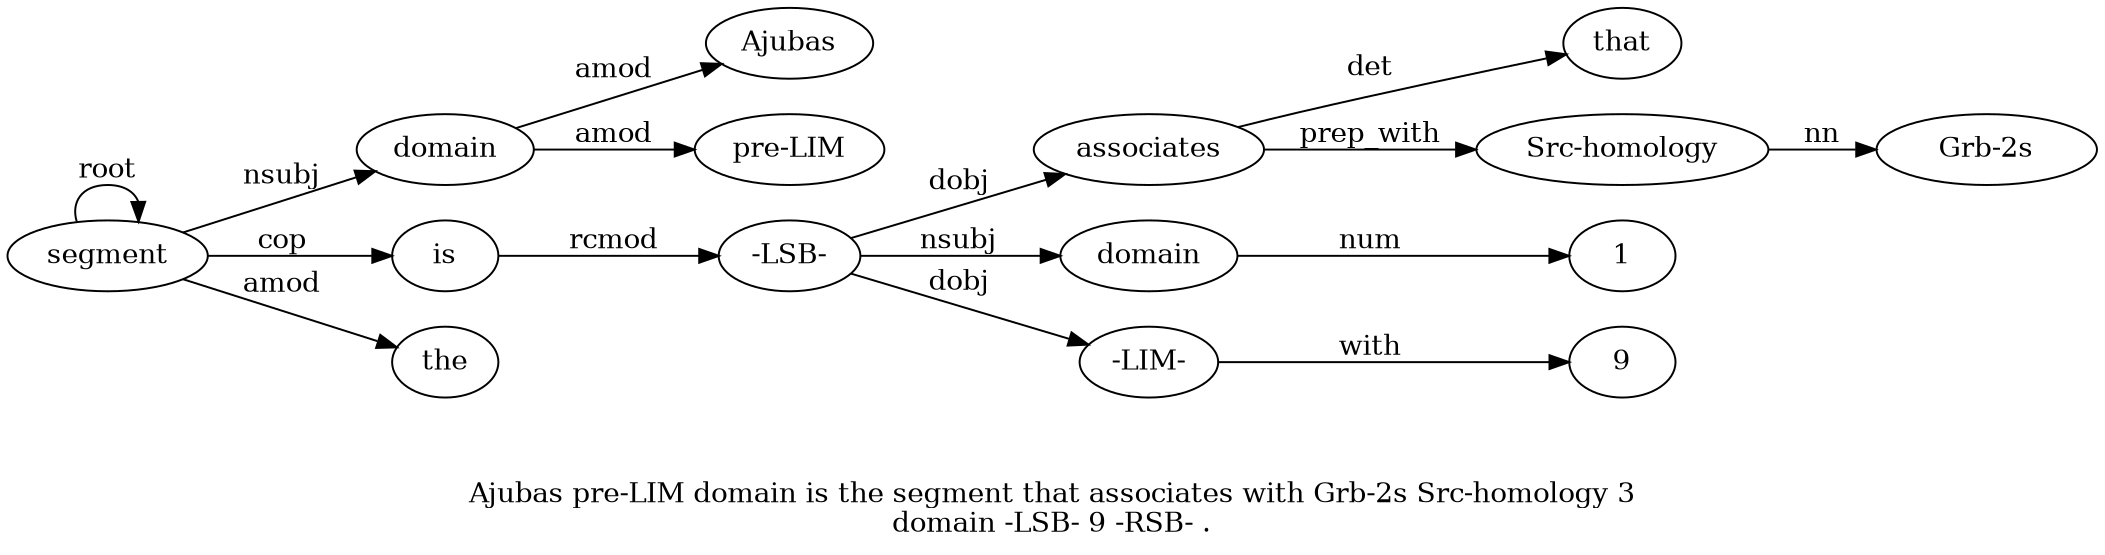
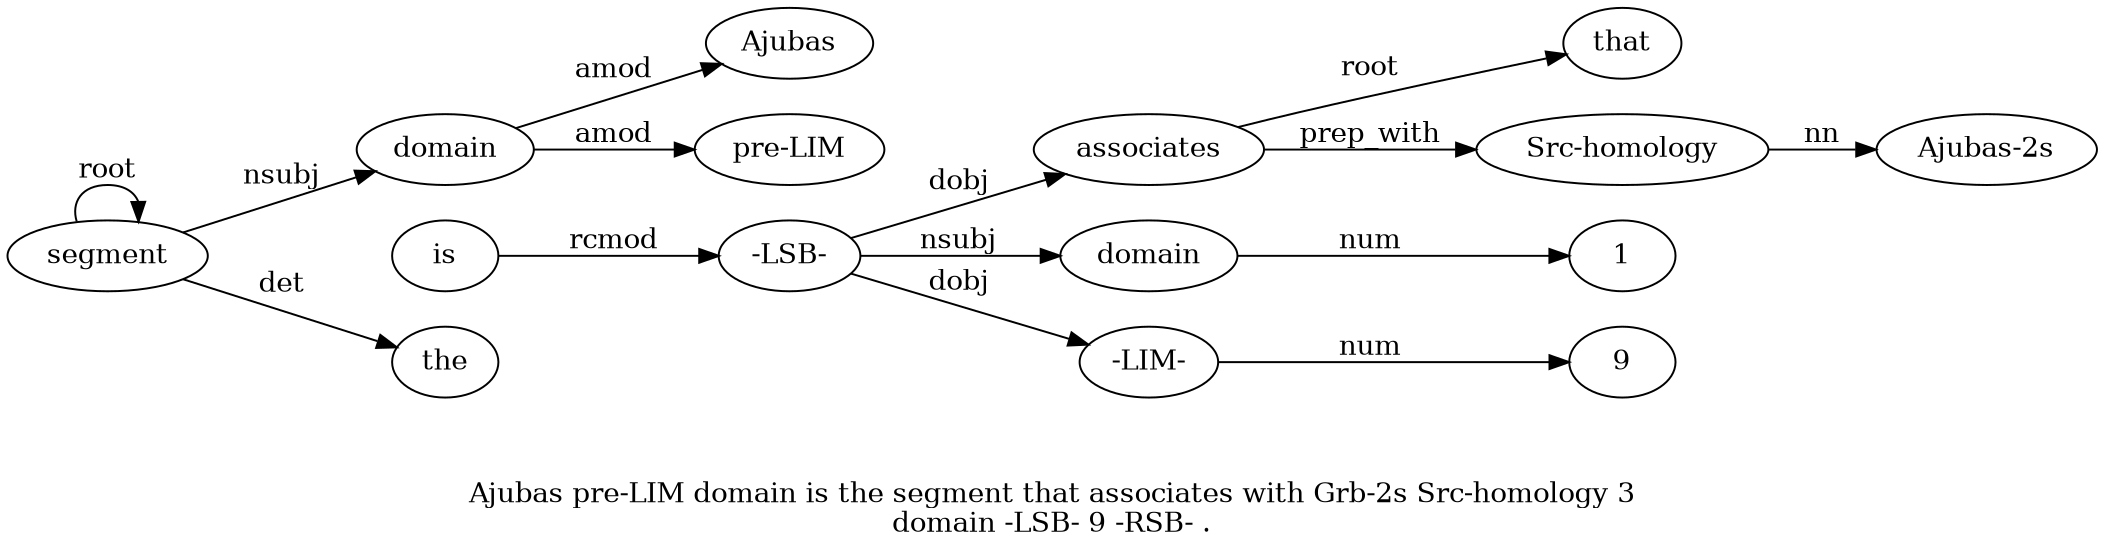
edge "associates" -> "that": label "det" -> "root"
node "Grb-2s": label "Grb-2s" -> "Ajubas-2s"
edge "segment" -> "is": removed, label "cop"
edge "segment" -> "the": label "amod" -> "det"
edge "-LIM-" -> "9": label "with" -> "num"
